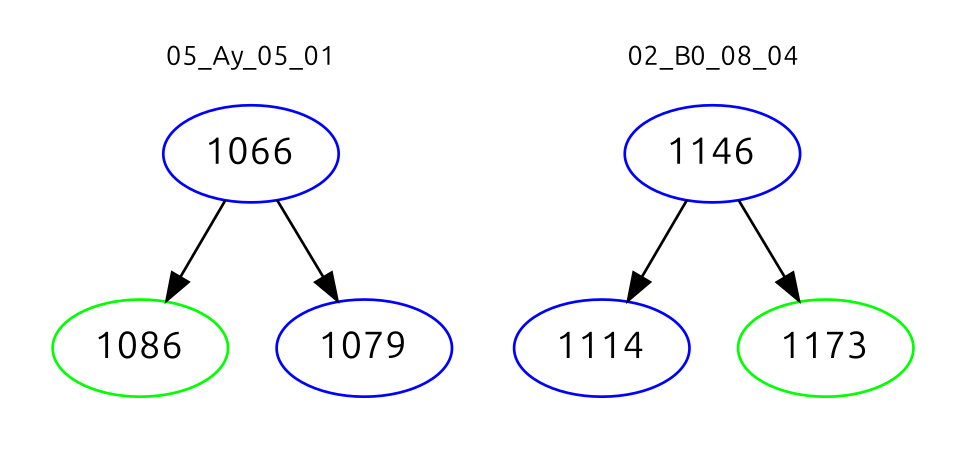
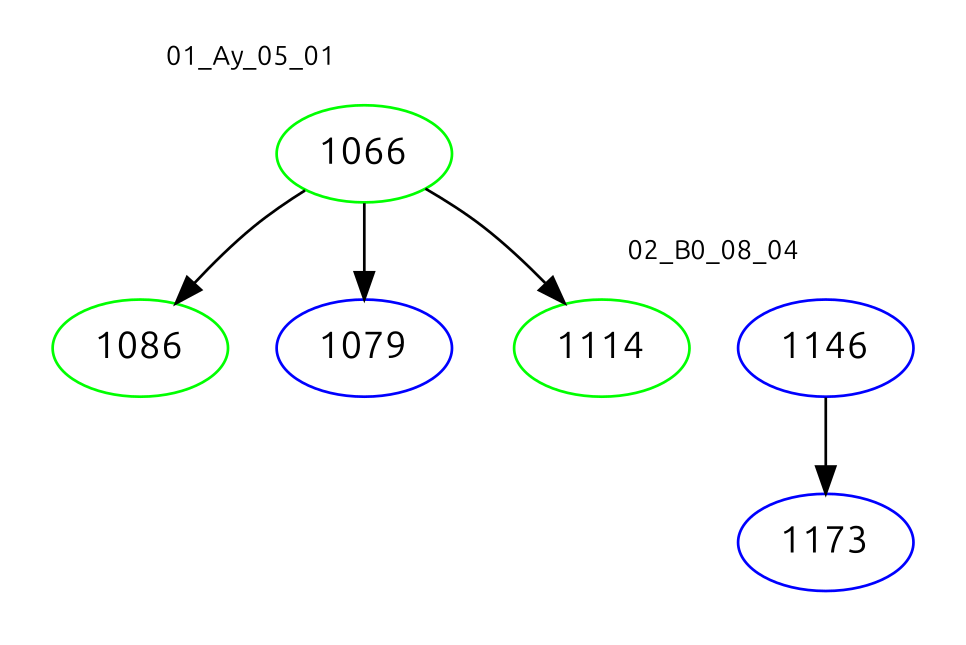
cluster "05_Ay_05_01": label "05_Ay_05_01" -> "01_Ay_05_01"
node "1066": color blue -> green
edge "1146" -> "1114": now "1066" -> "1114"
node "1114": color blue -> green
node "1173": color green -> blue
